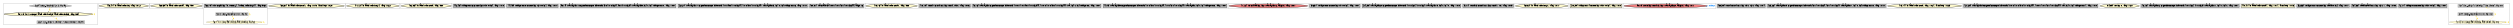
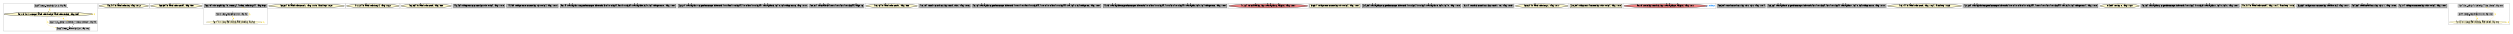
node "[58/59]  %cmp2 = icmp slt i32 %j.0, 5, !dbg !993": shape ellipse -> box
node "[36/37]  %idxprom8 = sext i32 %i.0 to i64, !dbg !1007": fillcolor grey -> lemonchiffon
node "[62/65]  %inc22 = add nsw i32 %j.0, 1, !dbg !1018": added
